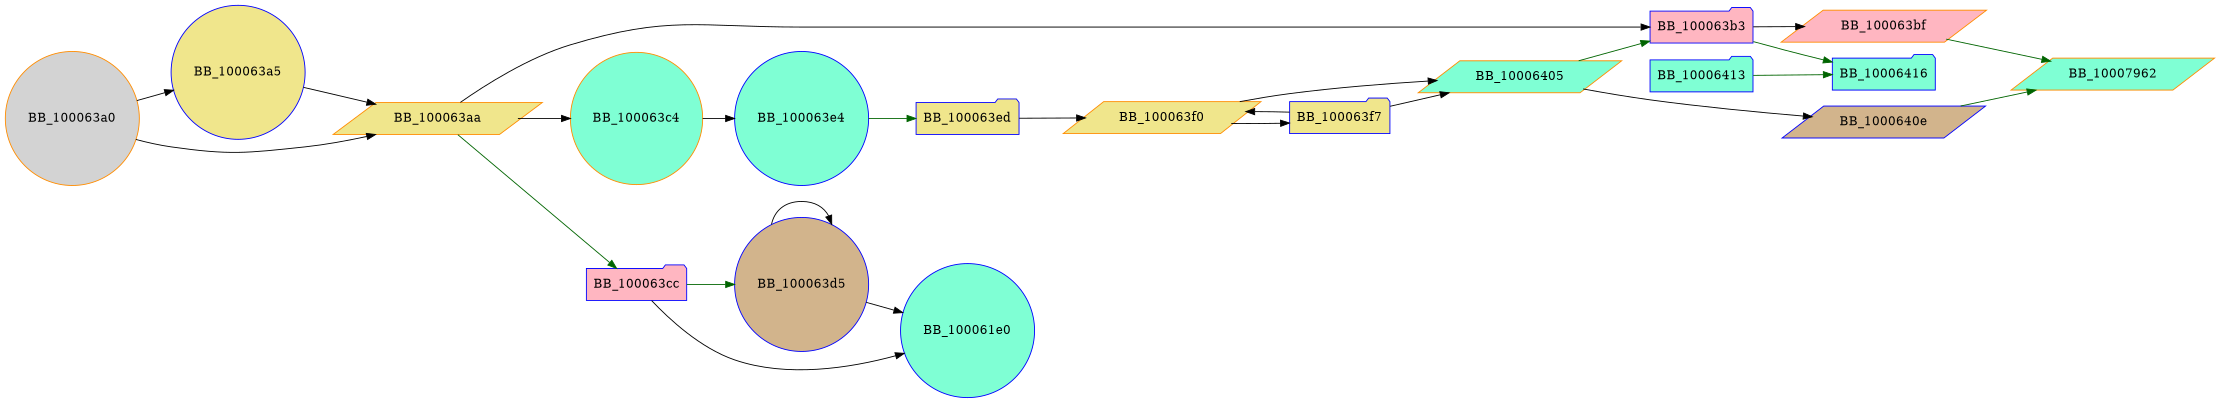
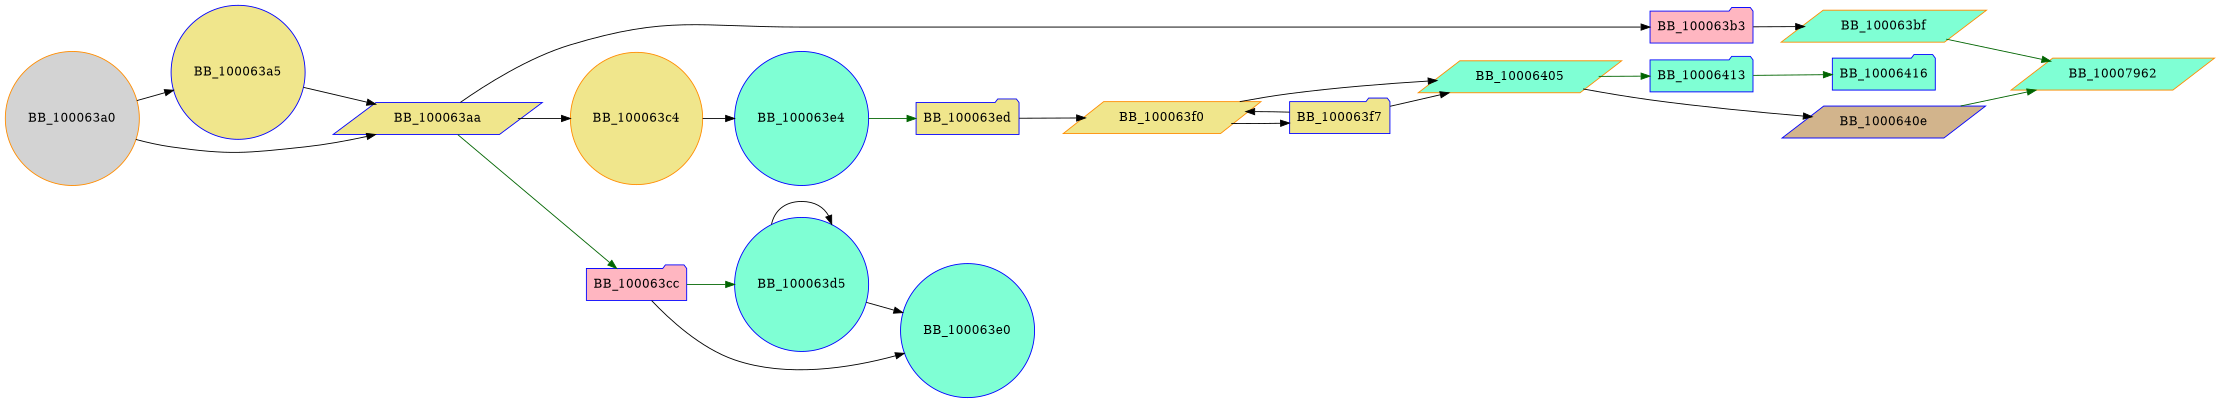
node "BB_100063bf": fillcolor lightpink -> aquamarine
edge "BB_100063b3" -> "BB_10006416": removed
edge "BB_10006405" -> "BB_100063b3": now "BB_10006405" -> "BB_10006413"
node "BB_100063aa": color darkorange -> blue
node "BB_100063c4": fillcolor aquamarine -> khaki
node "BB_100063d5": fillcolor tan -> aquamarine
node "BB_100061e0": label "BB_100061e0" -> "BB_100063e0"
